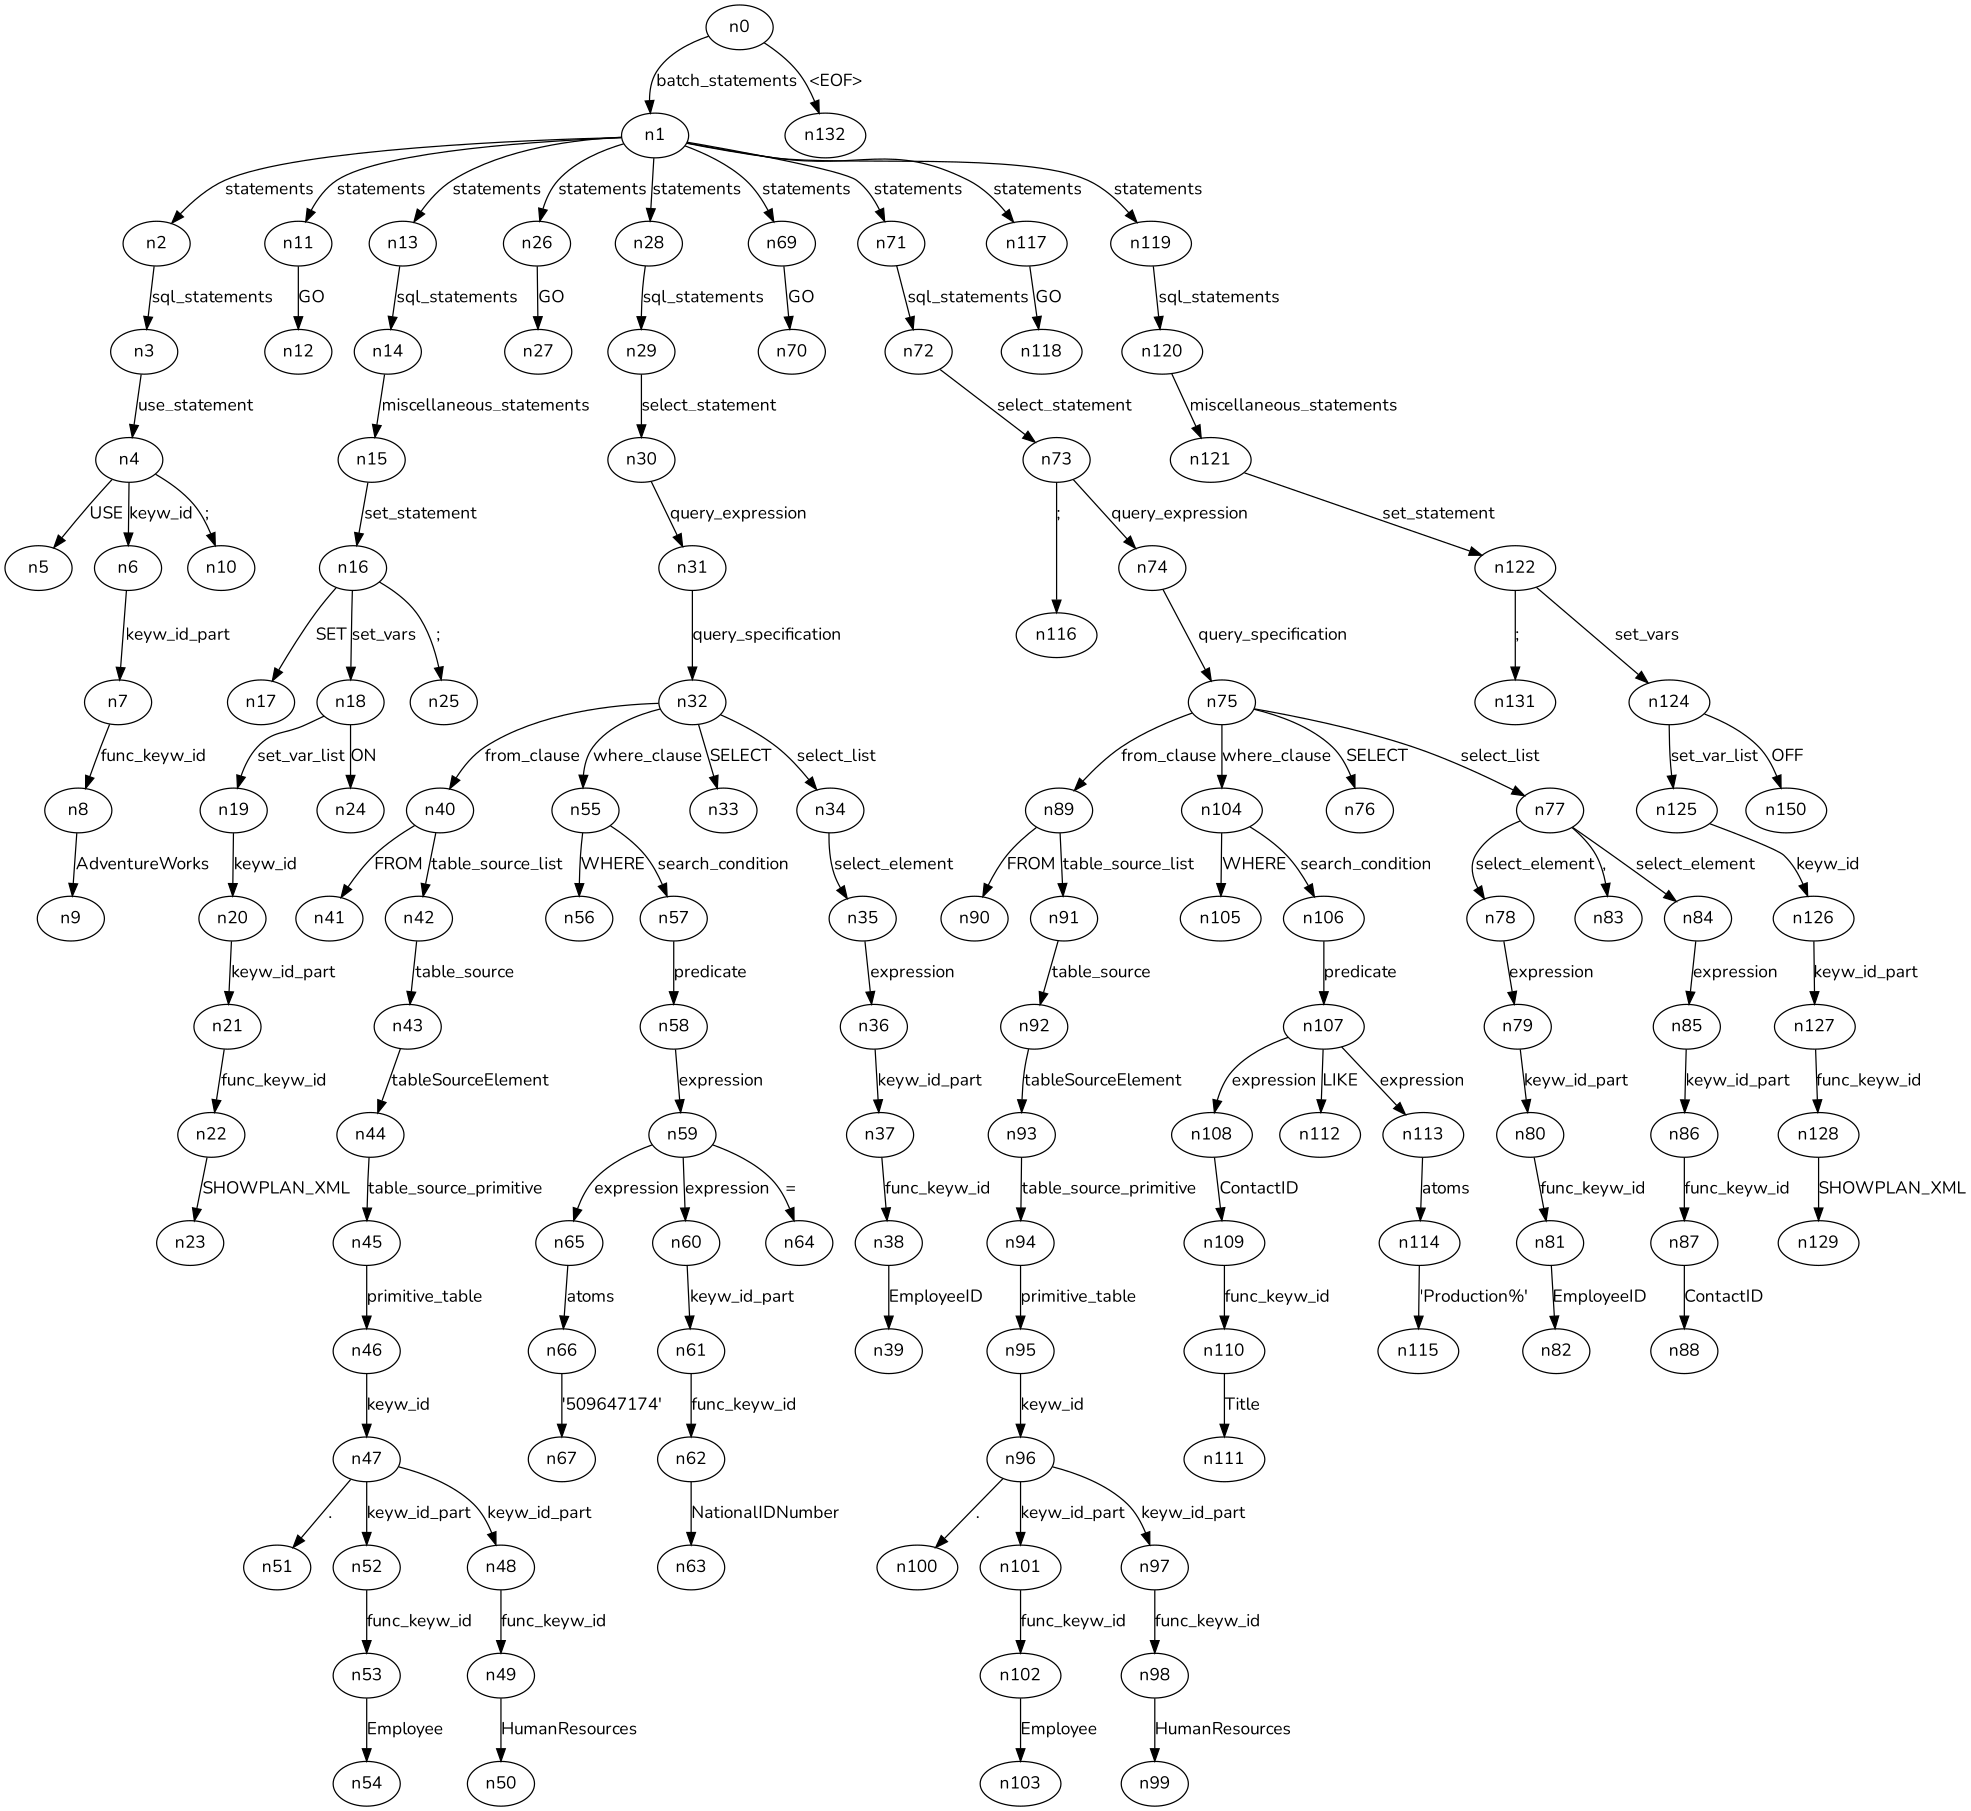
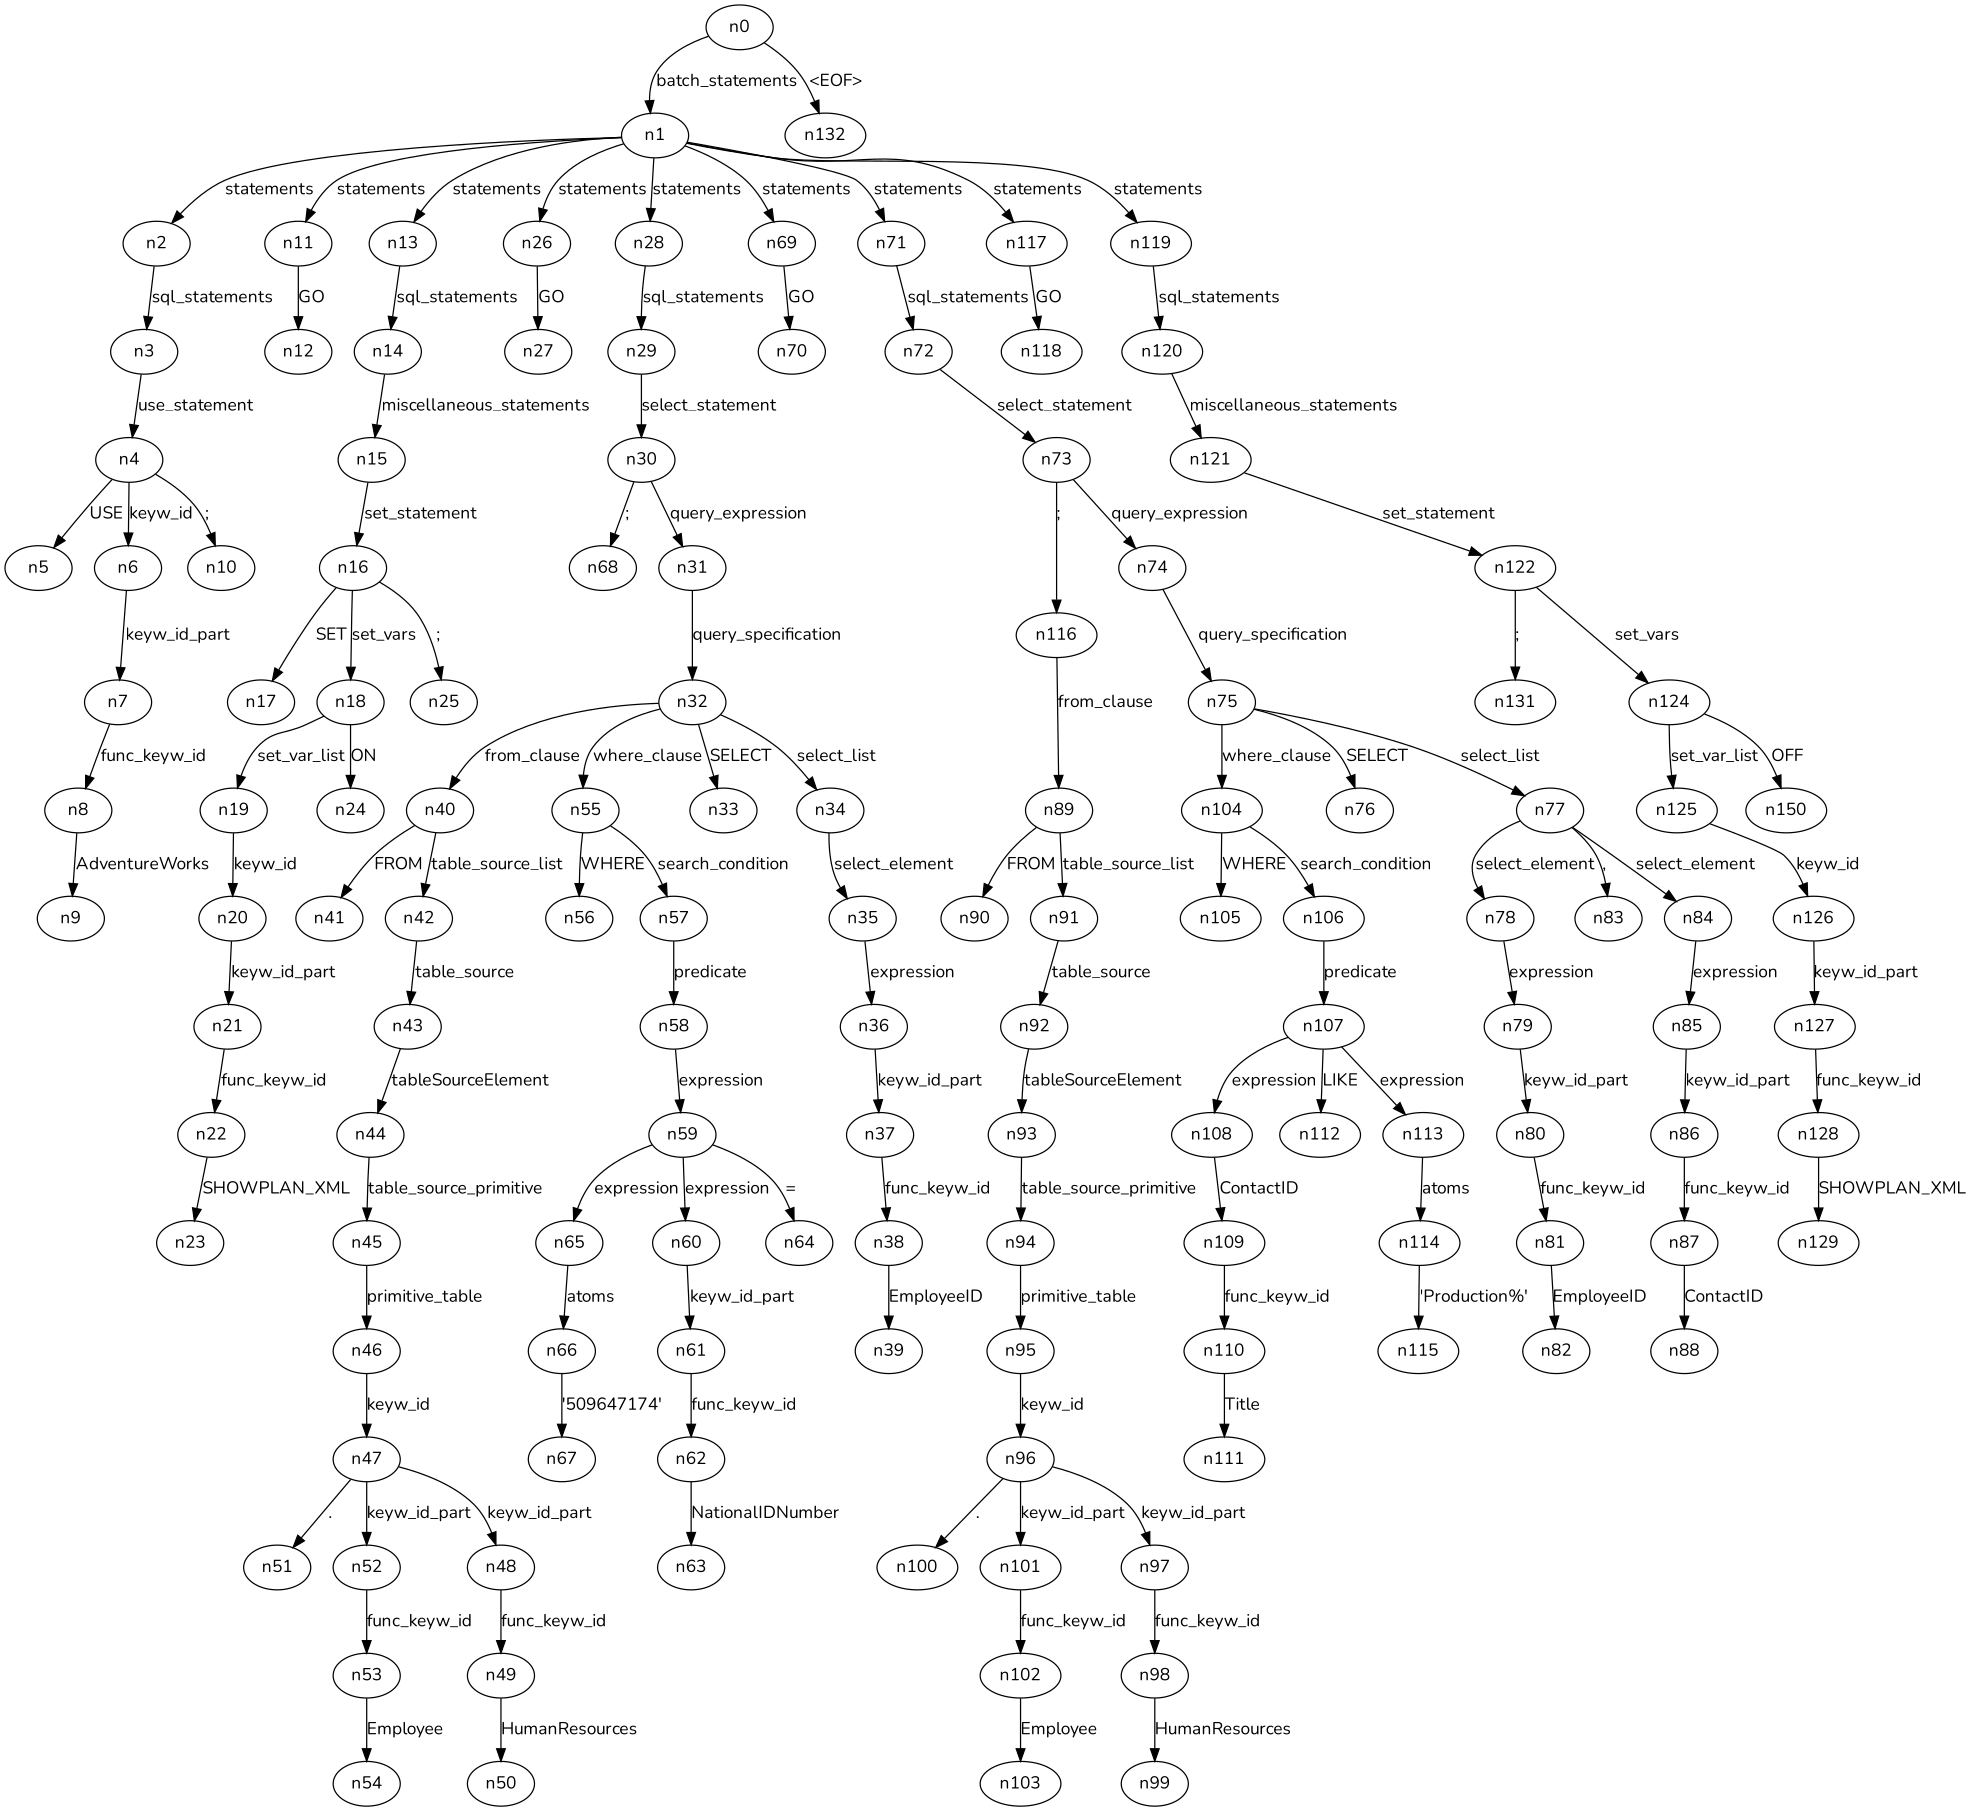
node "n68": added
edge "n75" -> "n89": now "n116" -> "n89"
